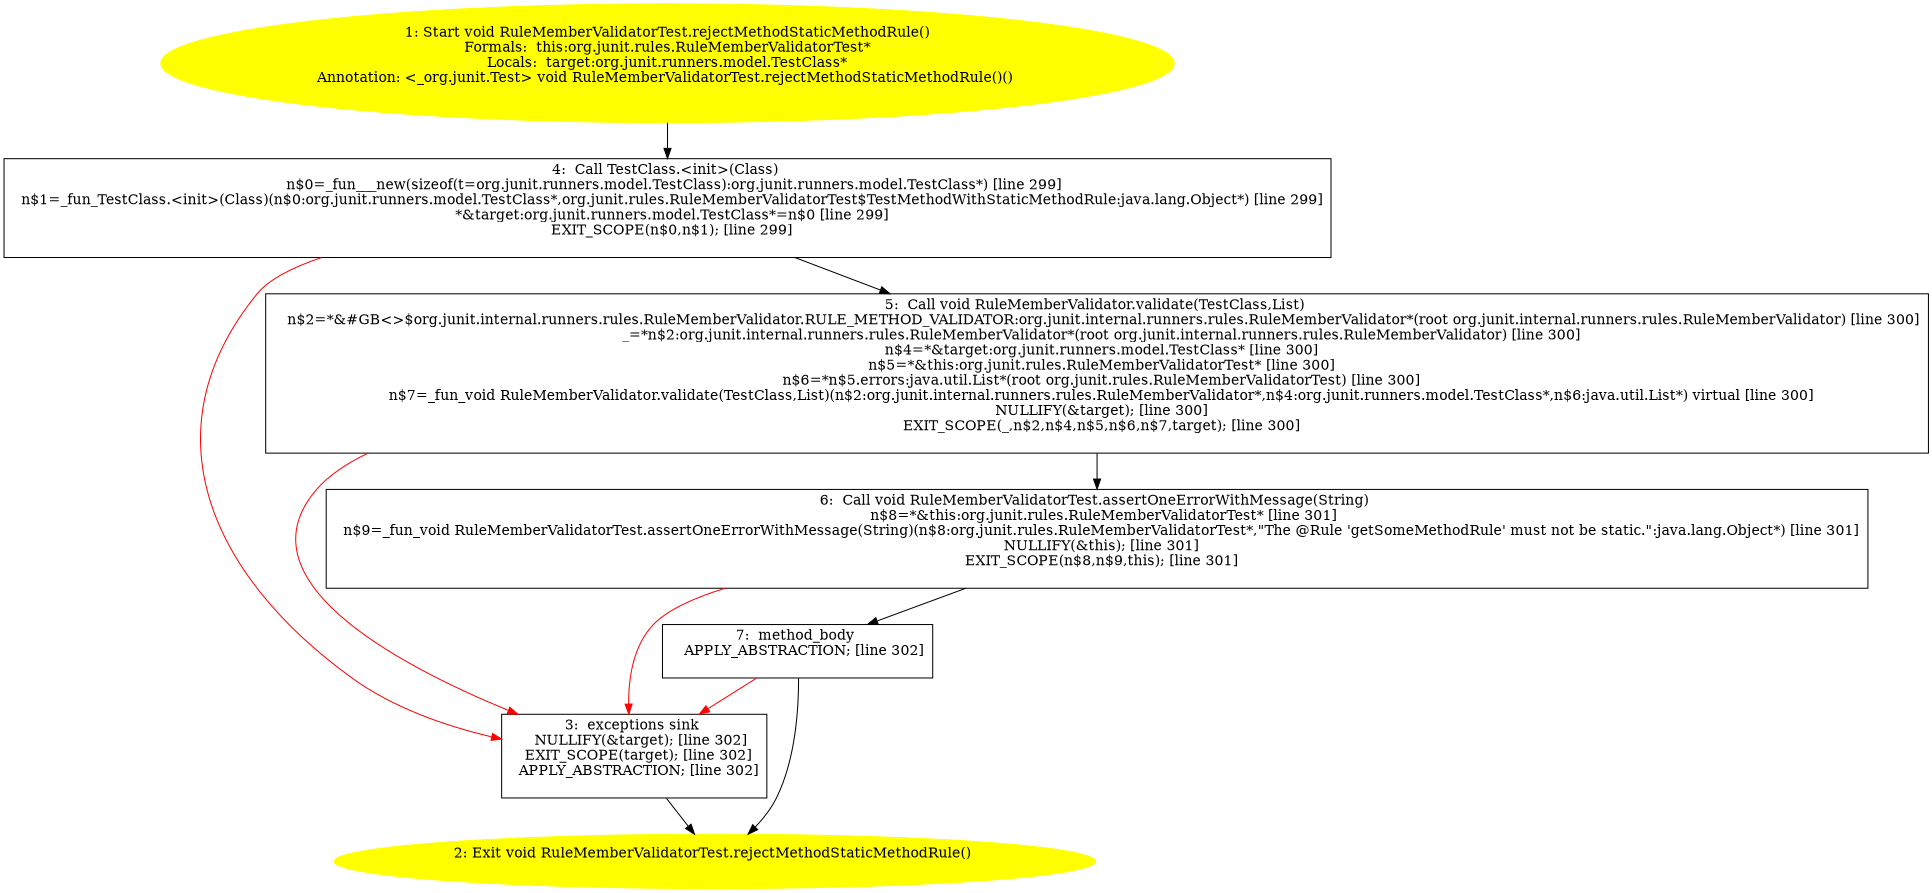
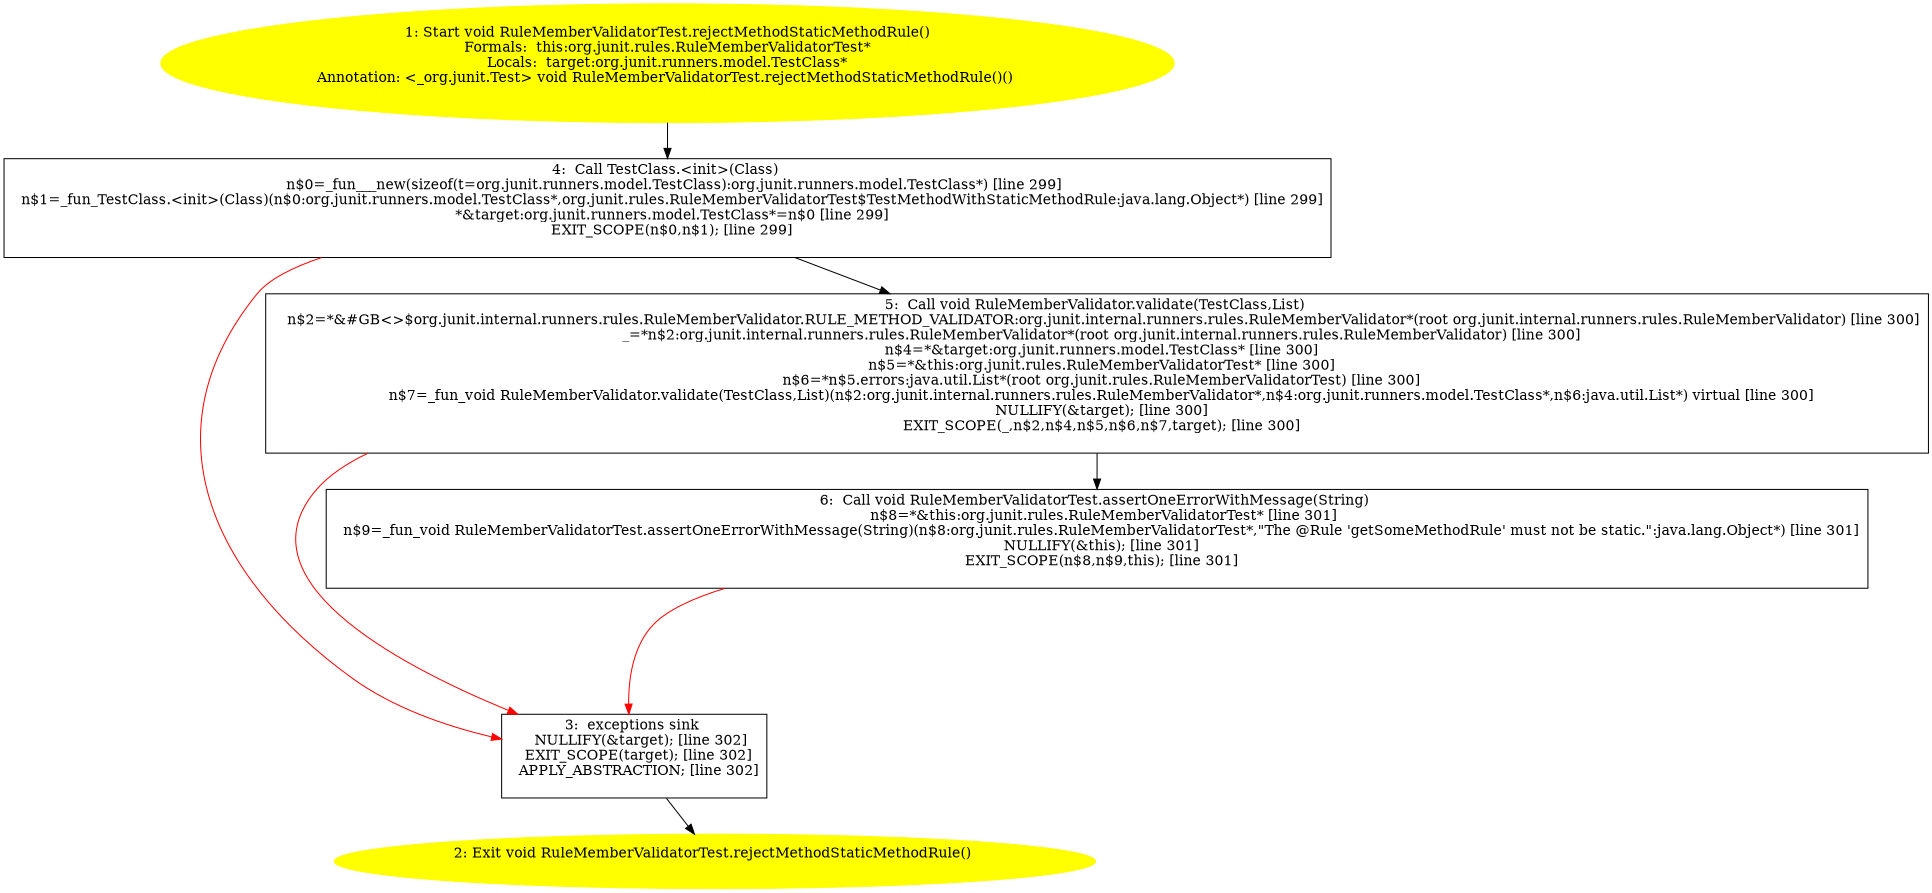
node "7:  method_body APPLY_ABSTRACTION; [line 302]": removed
